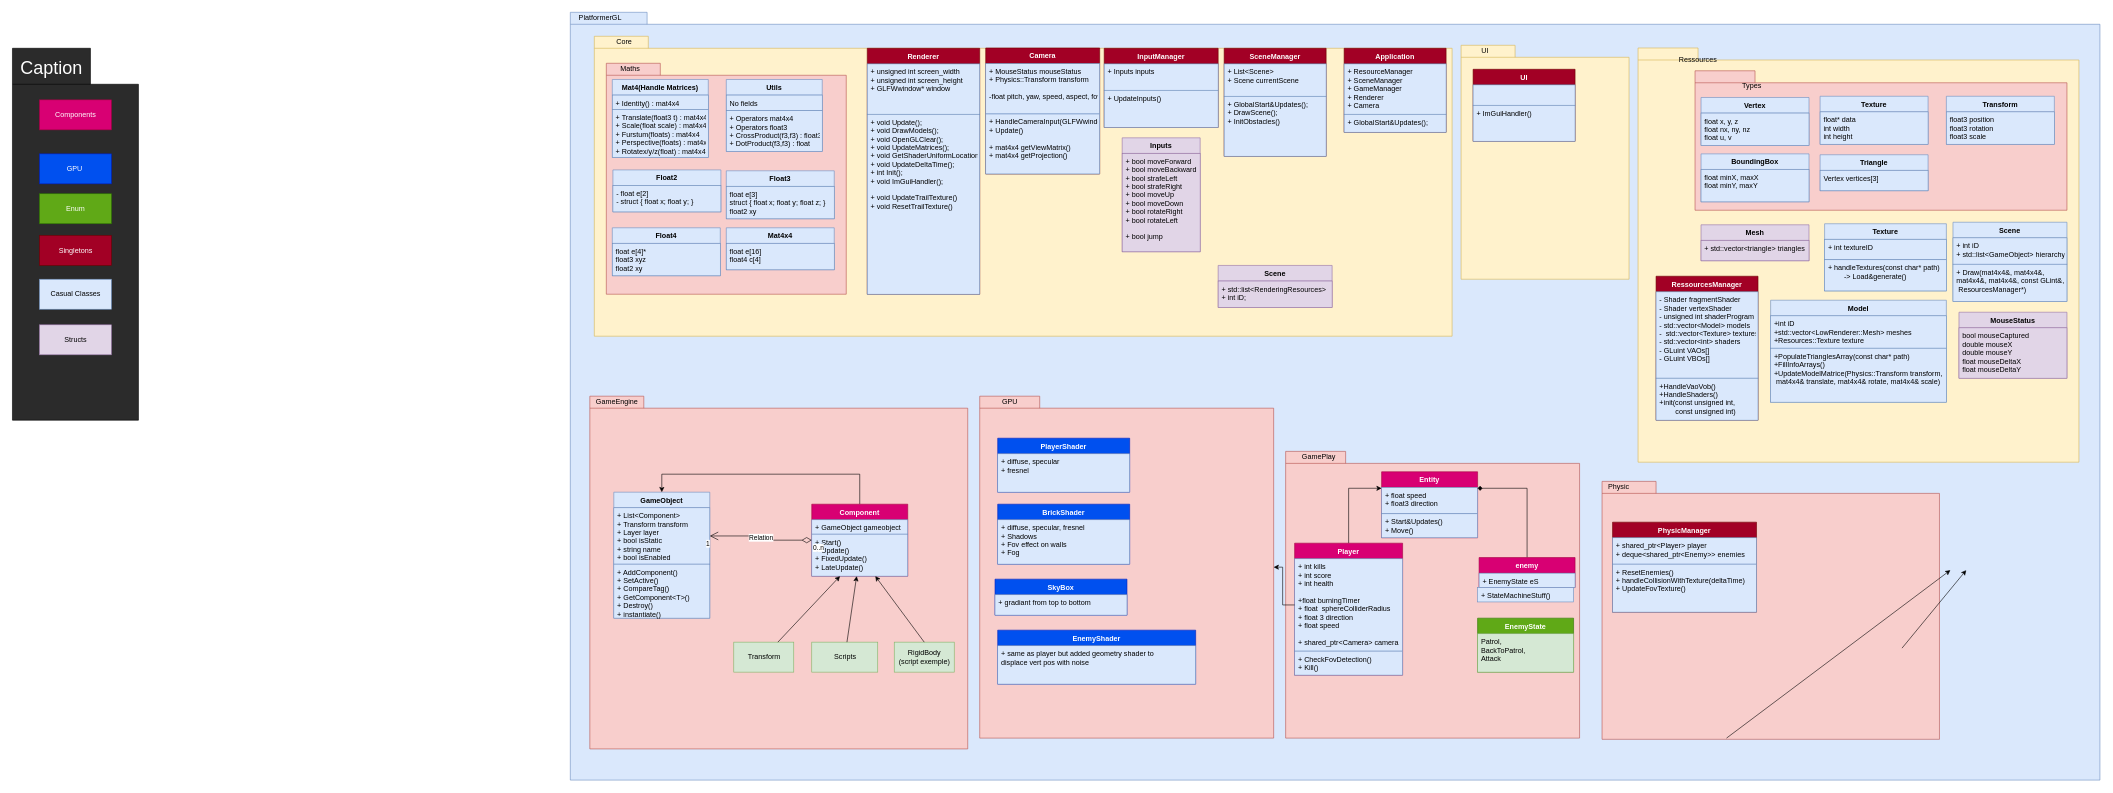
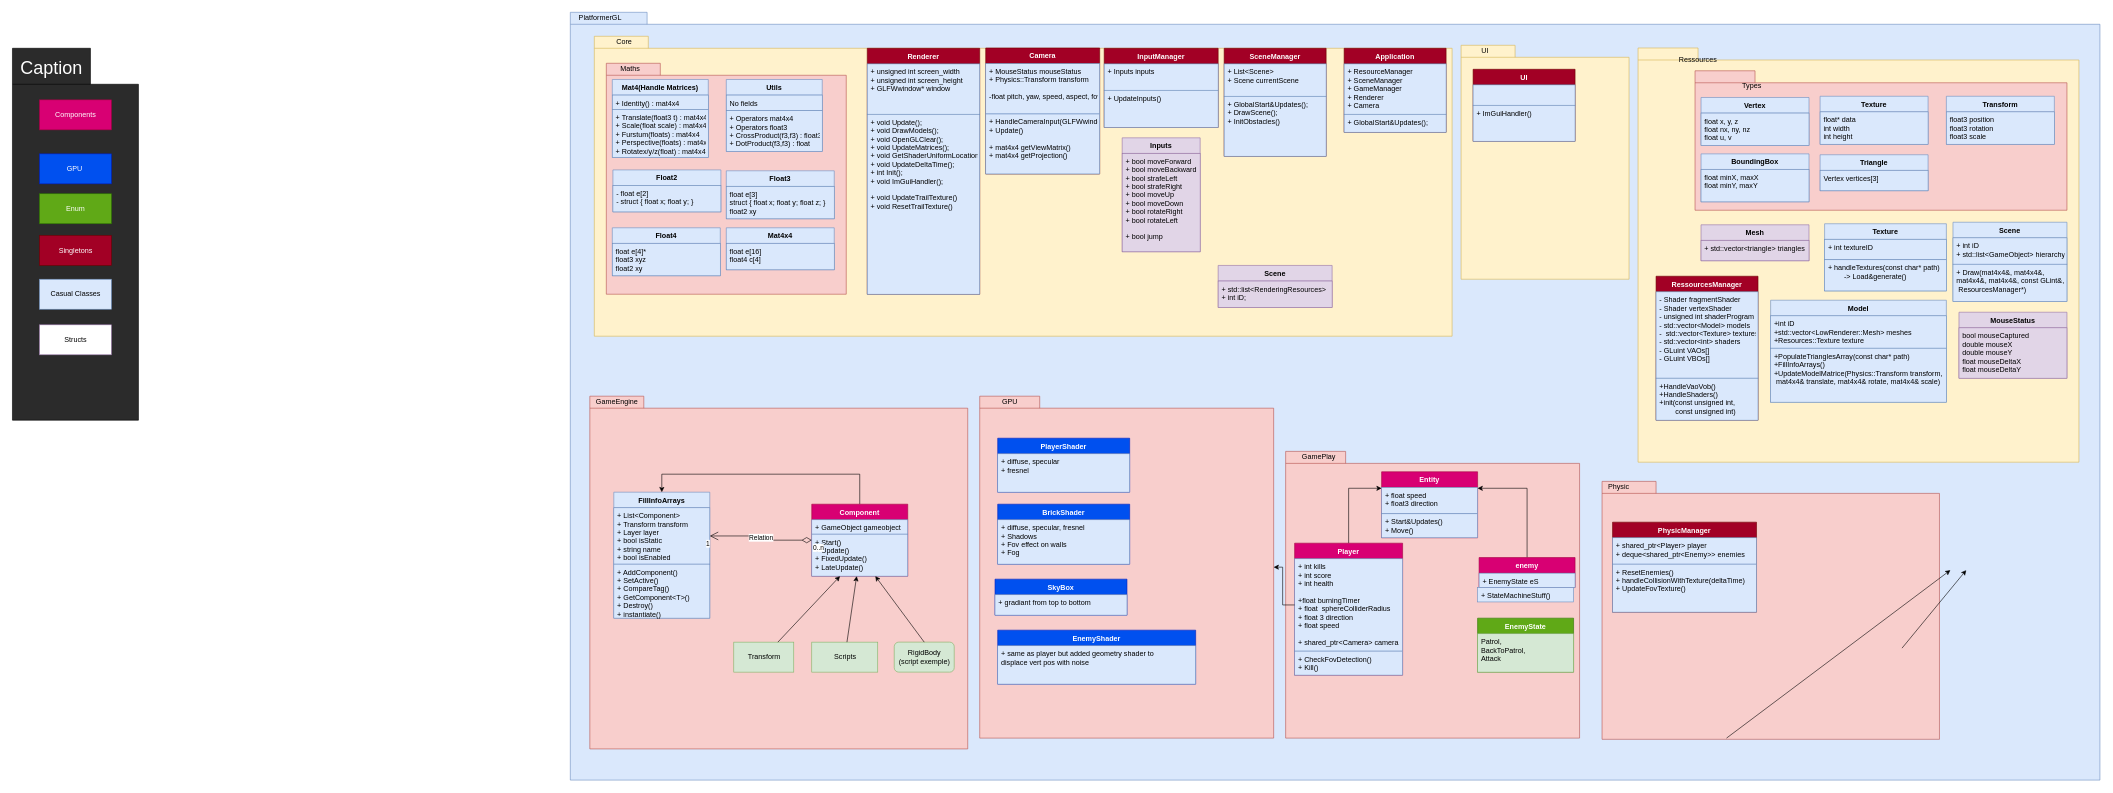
node "Structs": fillcolor #e1d5e7 -> #ffffff
edge "enemy" -> "Entity": arrowhead diamond -> classic
node "GameObject": label "GameObject" -> "FillInfoArrays"
node "RigidBody (script exemple)": shape rectangle -> rounded rectangle
